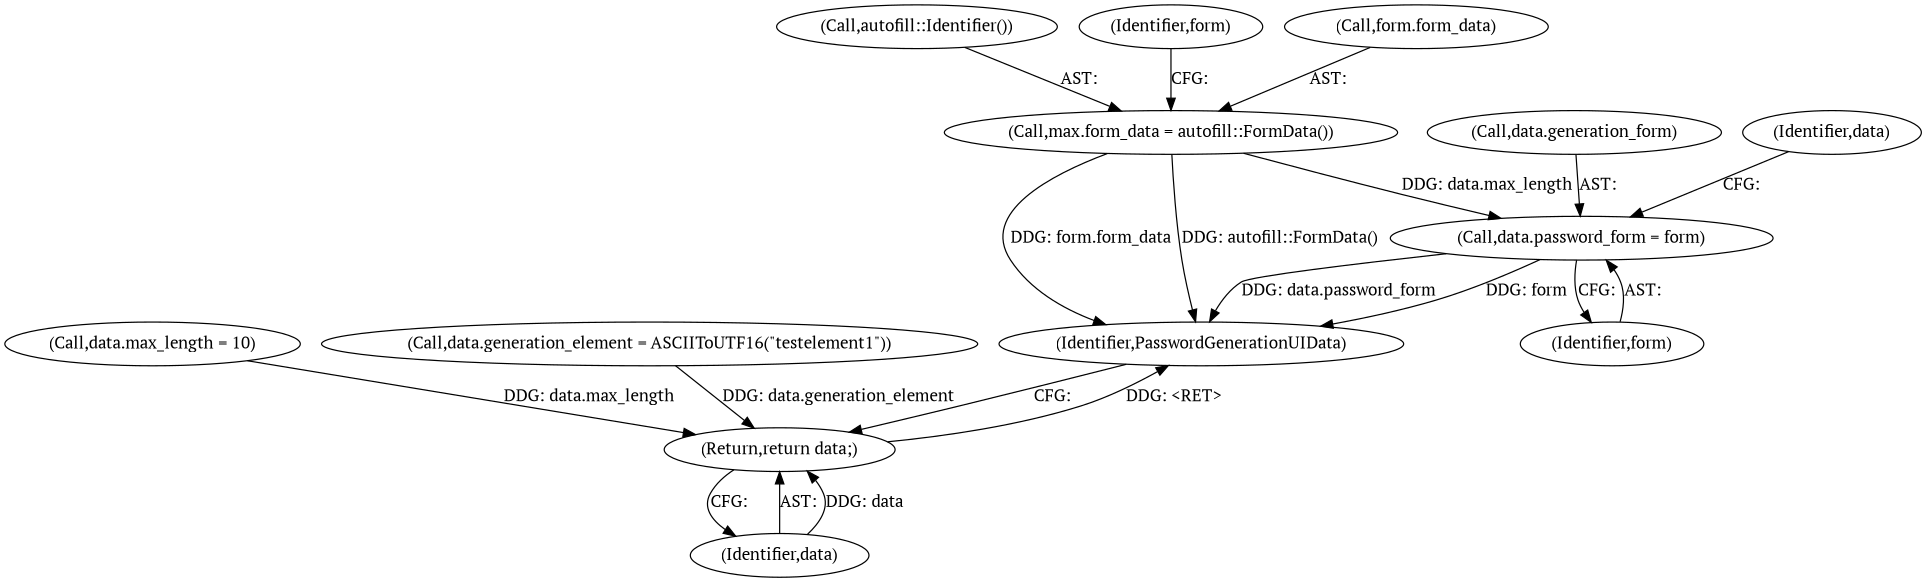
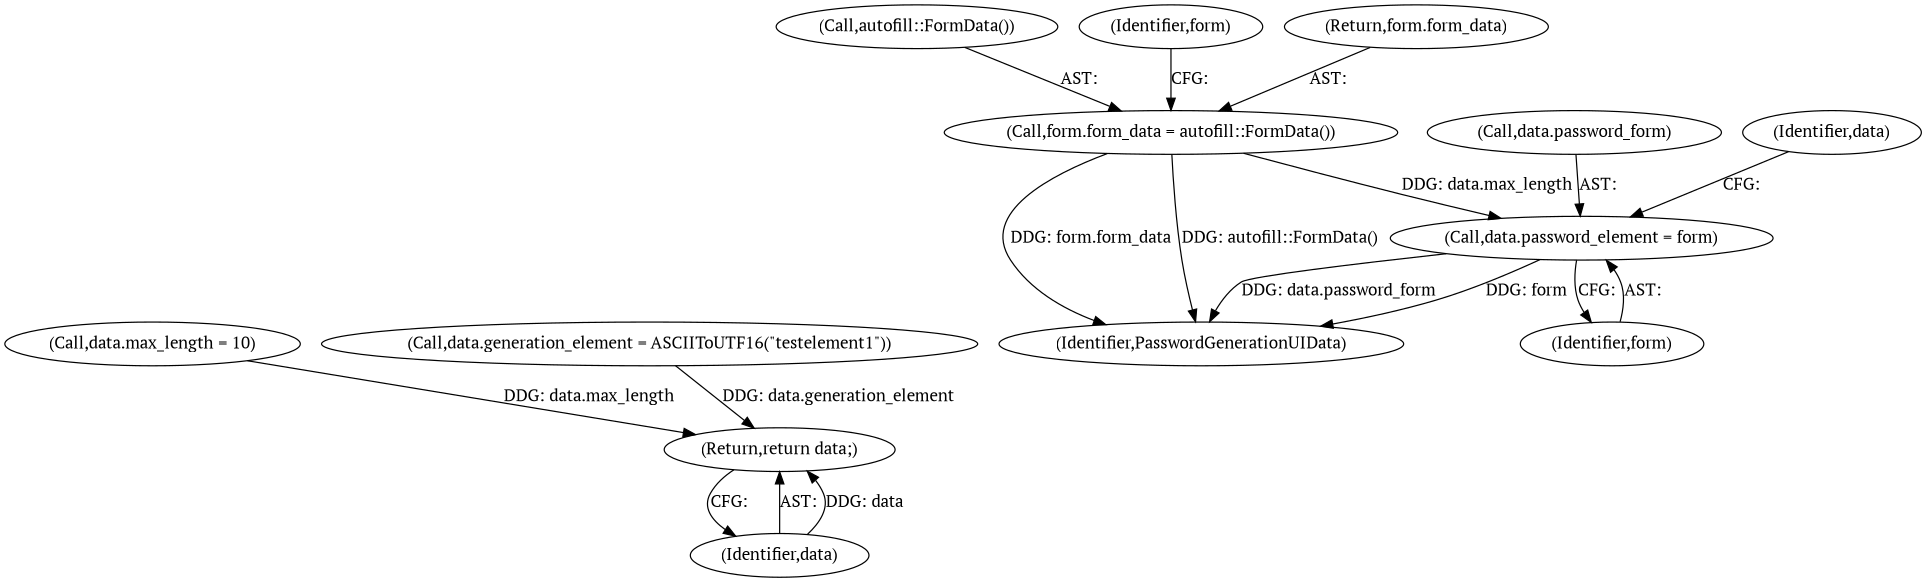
node "(Call,autofill::Identifier())": label "(Call,autofill::Identifier())" -> "(Call,autofill::FormData())"
node "(Call,form.form_data)": label "(Call,form.form_data)" -> "(Return,form.form_data)"
node "(Call,max.form_data = autofill::FormData())": label "(Call,max.form_data = autofill::FormData())" -> "(Call,form.form_data = autofill::FormData())"
node "(Call,data.generation_form)": label "(Call,data.generation_form)" -> "(Call,data.password_form)"
node "(Call,data.password_form = form)": label "(Call,data.password_form = form)" -> "(Call,data.password_element = form)"
edge "(Identifier,PasswordGenerationUIData)" -> "(Return,return data;)": removed, label "CFG:"
edge "(Return,return data;)" -> "(Identifier,PasswordGenerationUIData)": removed, label "DDG: <RET>"
